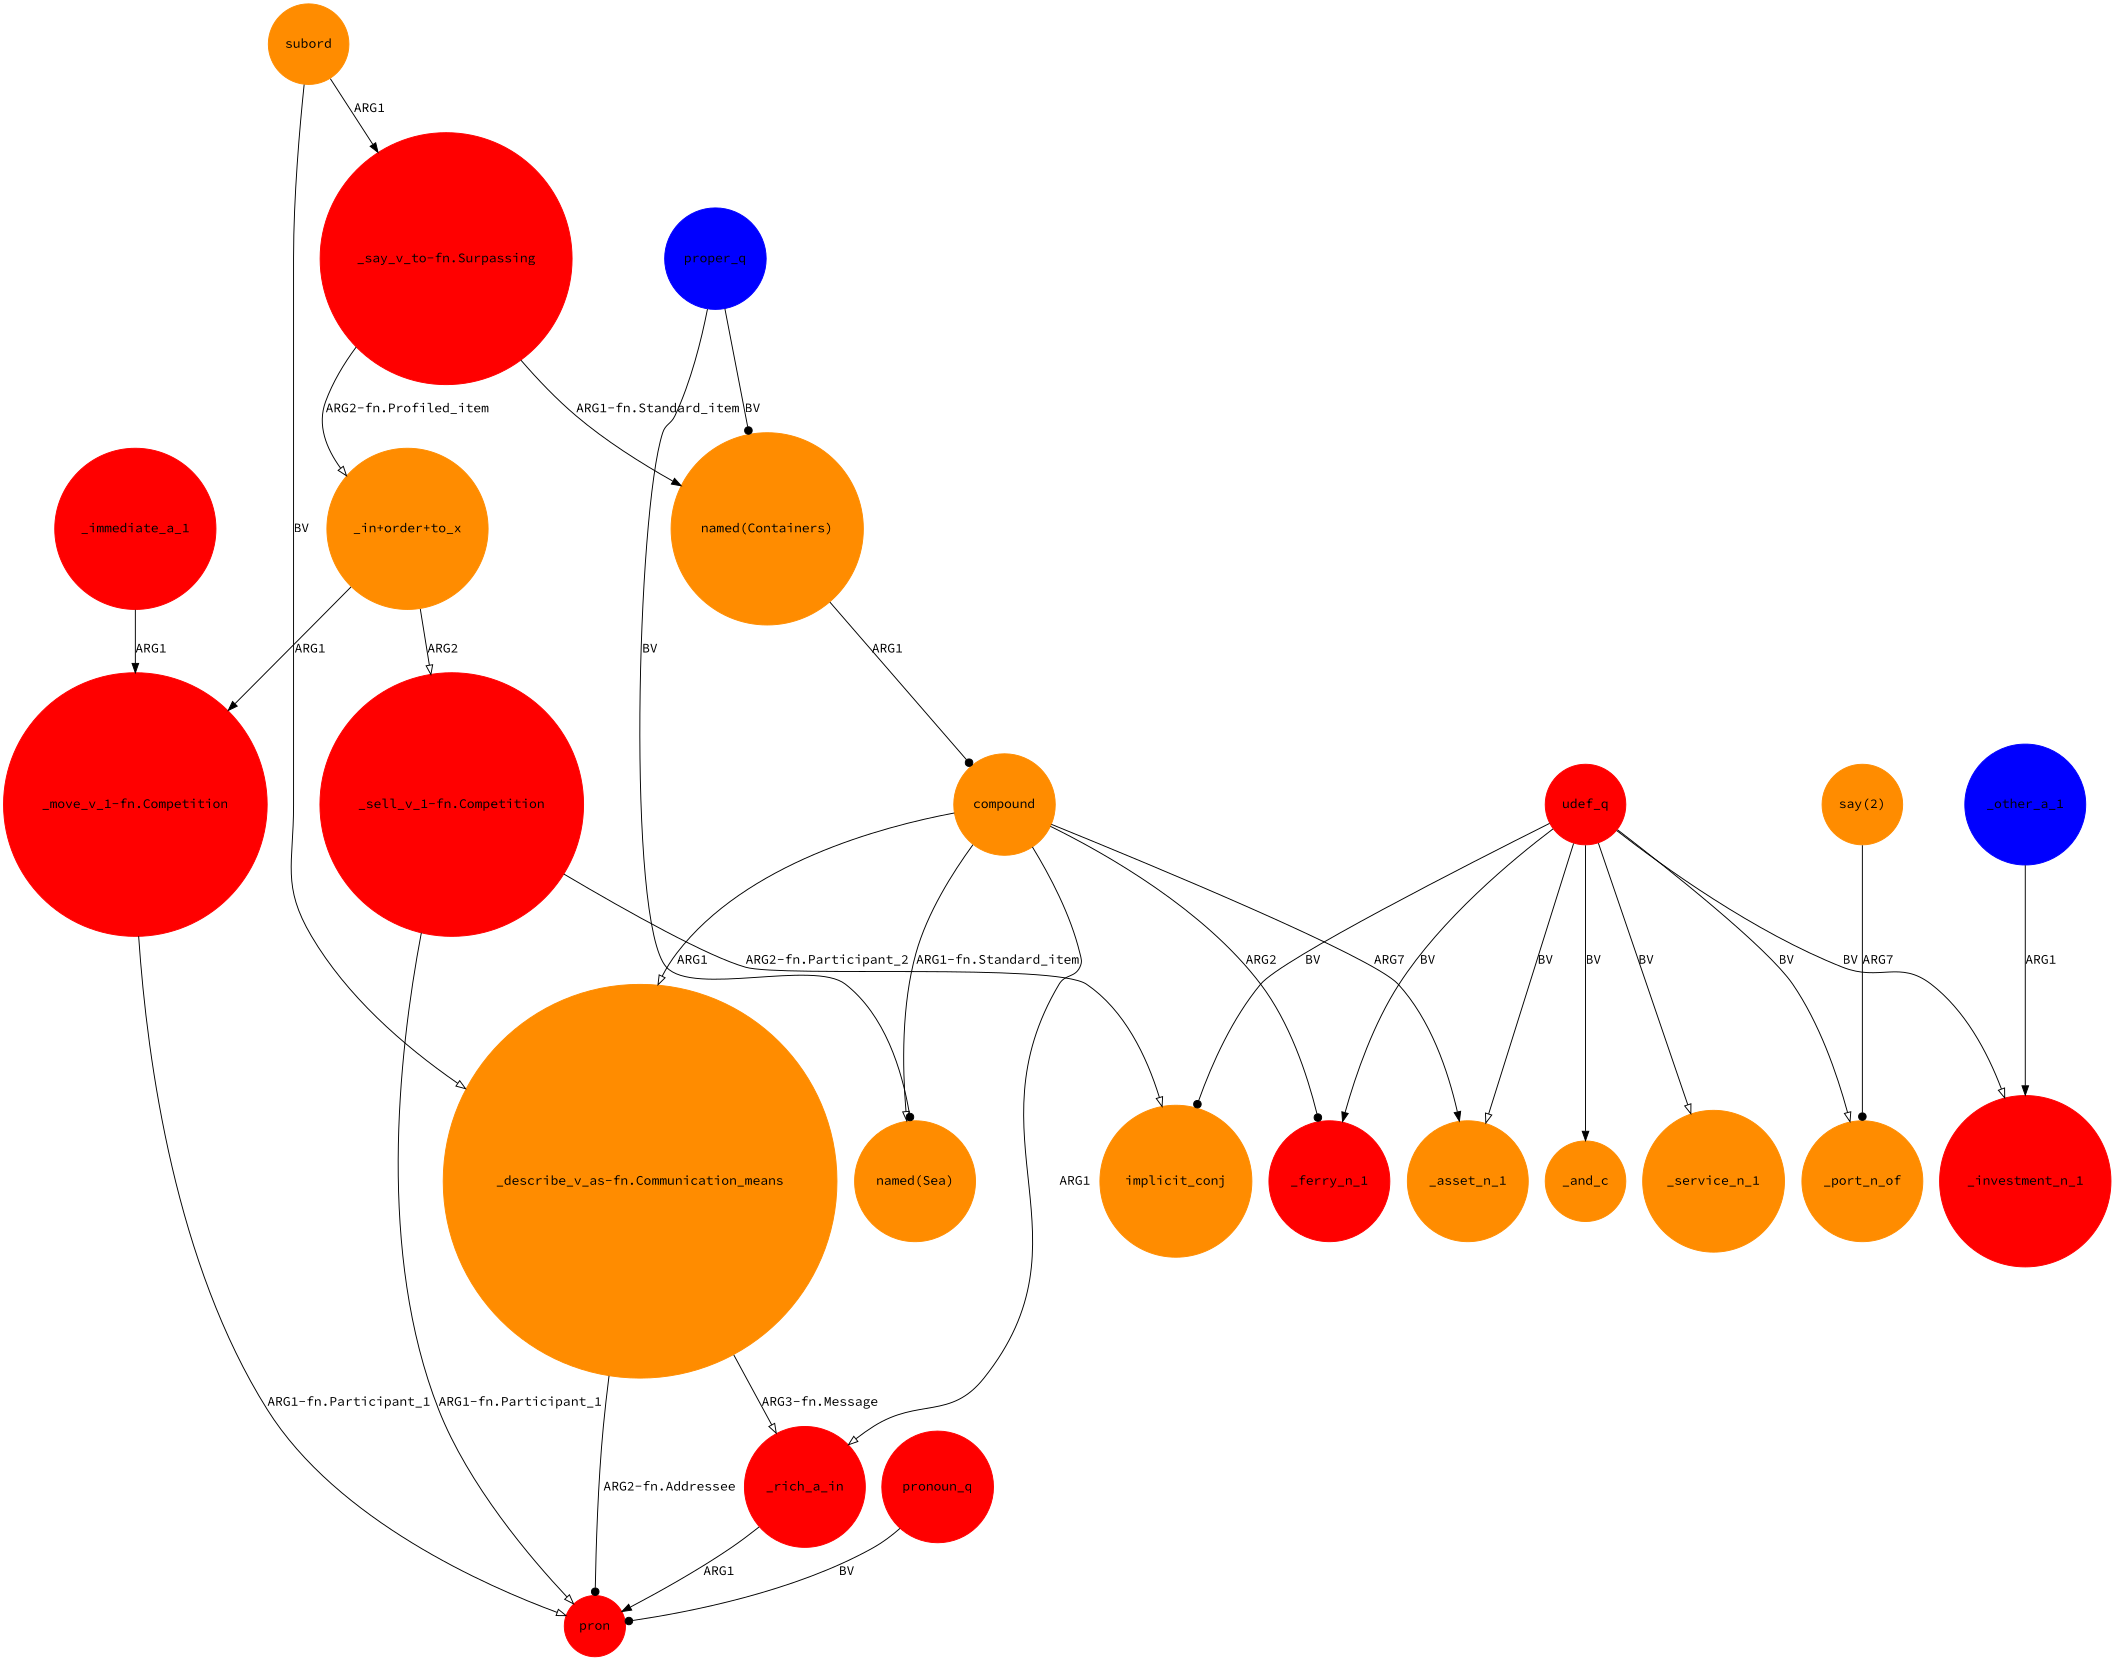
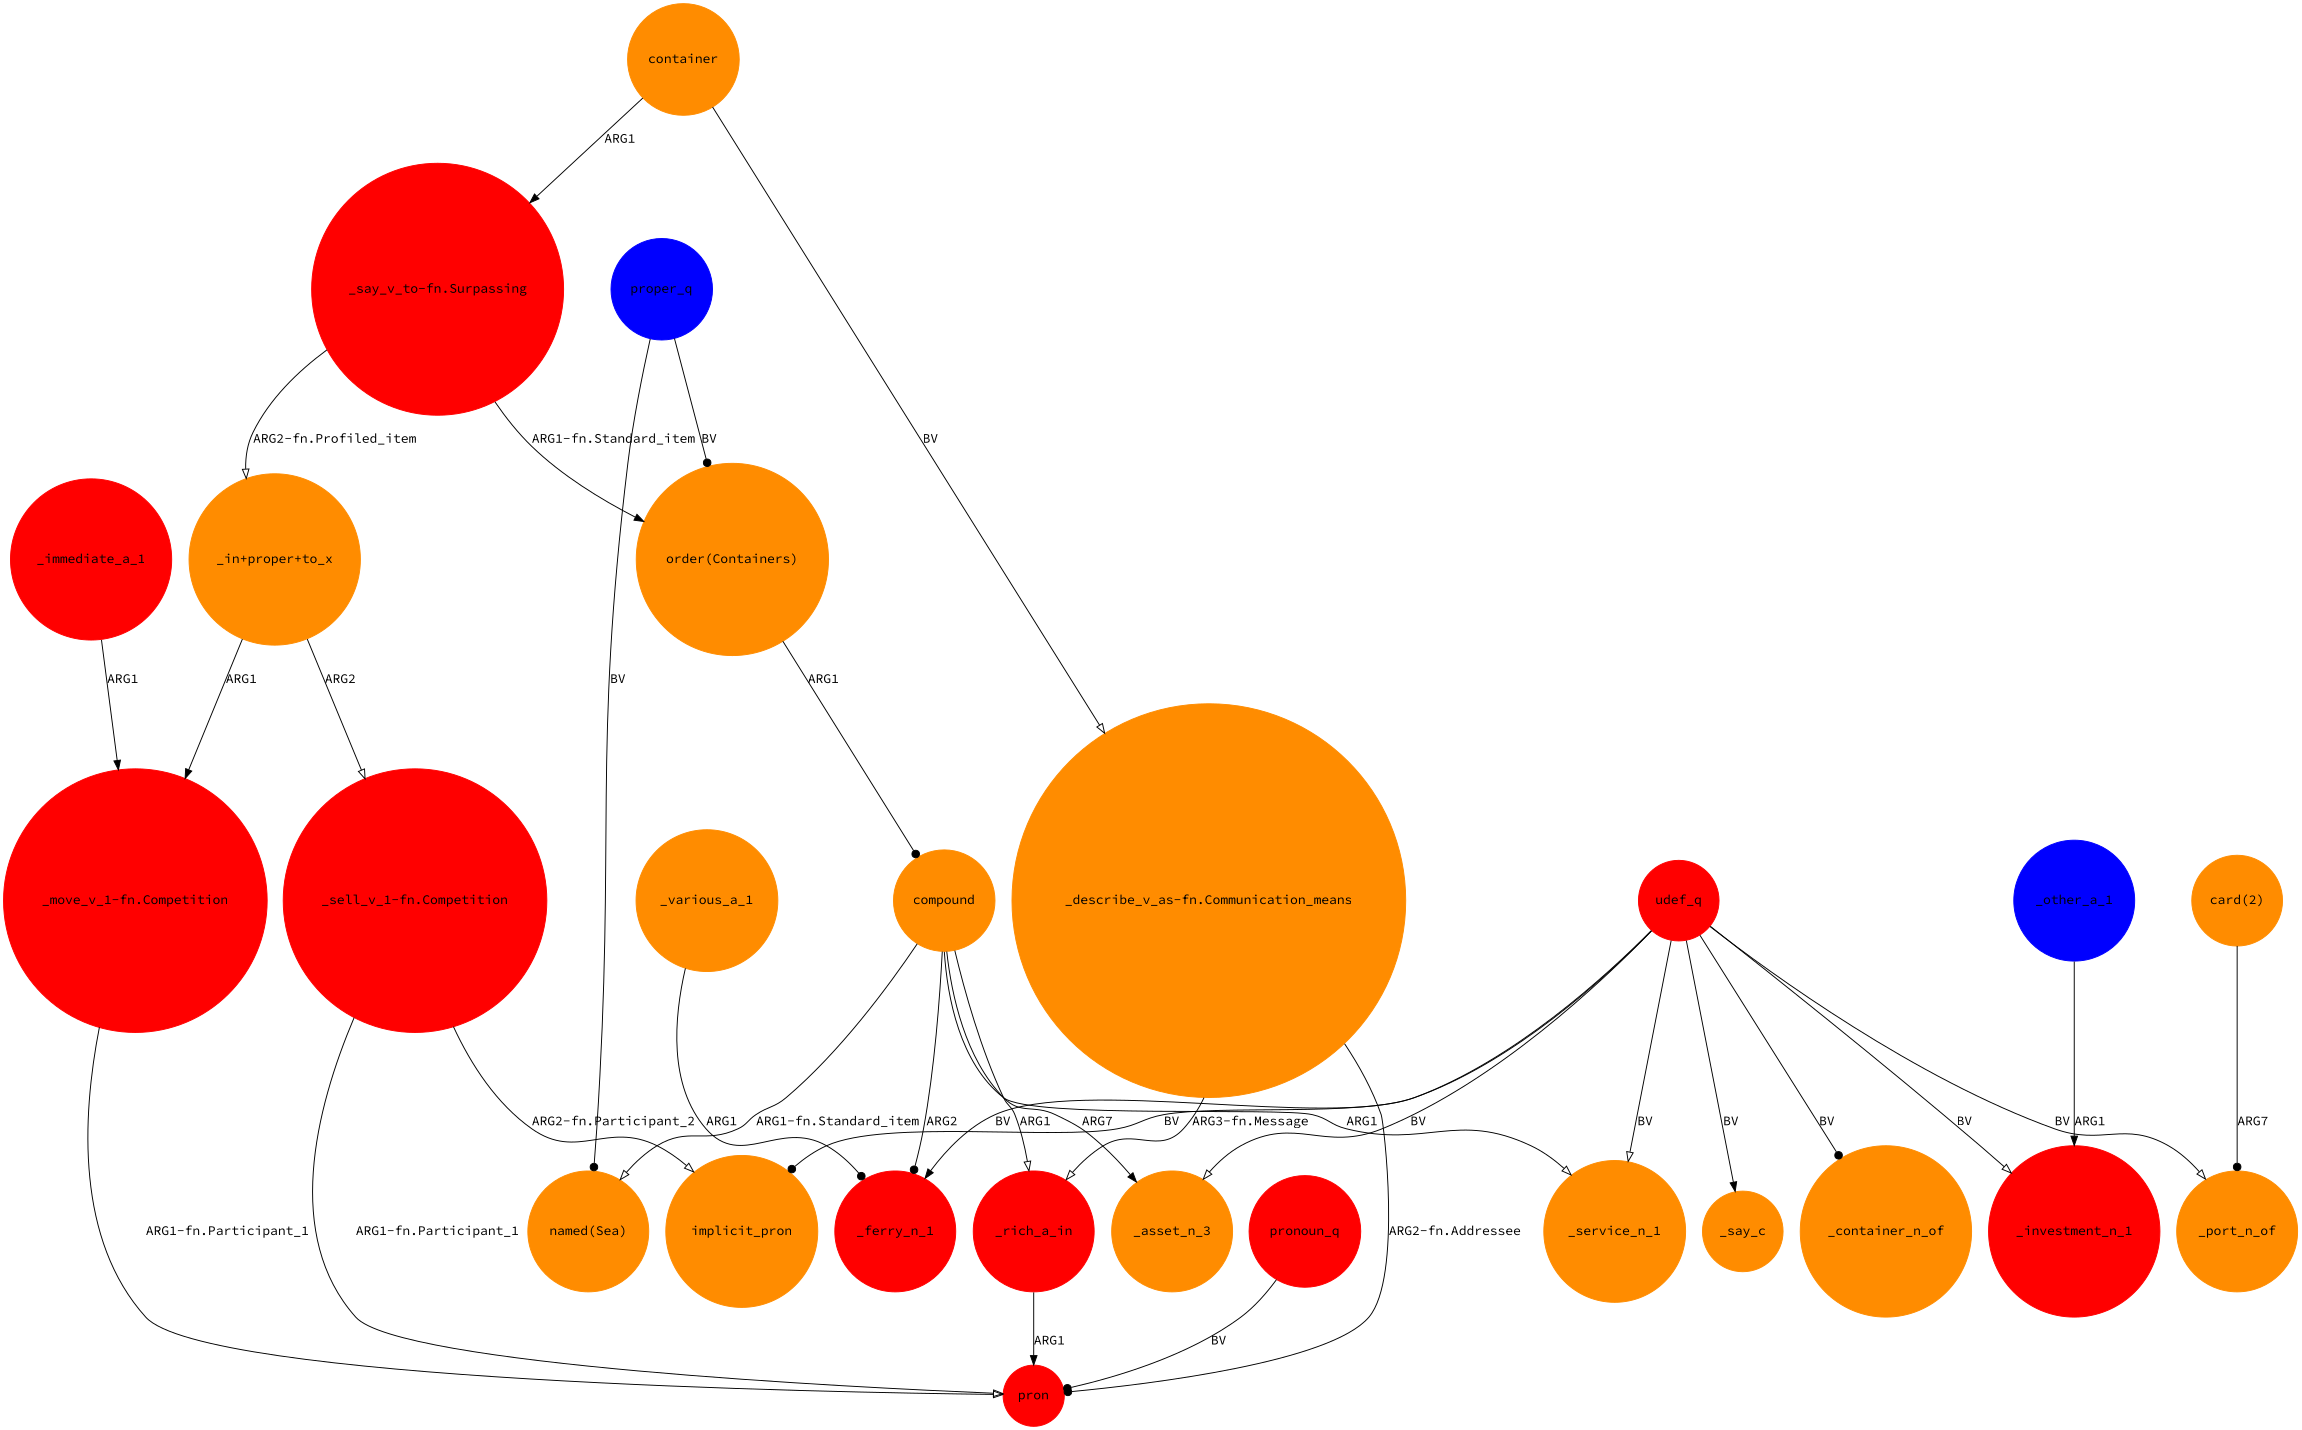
node "subord": label "subord" -> "container"
node "_in+order+to_x": label "_in+order+to_x" -> "_in+proper+to_x"
node "named(Containers)": label "named(Containers)" -> "order(Containers)"
node "say(2)": label "say(2)" -> "card(2)"
edge "compound" -> "_describe_v_as-fn.Communication_means": now "compound" -> "_service_n_1"
node "_various_a_1": added
node "implicit_conj": label "implicit_conj" -> "implicit_pron"
node "_asset_n_1": label "_asset_n_1" -> "_asset_n_3"
node "_and_c": label "_and_c" -> "_say_c"
node "_container_n_of": added
